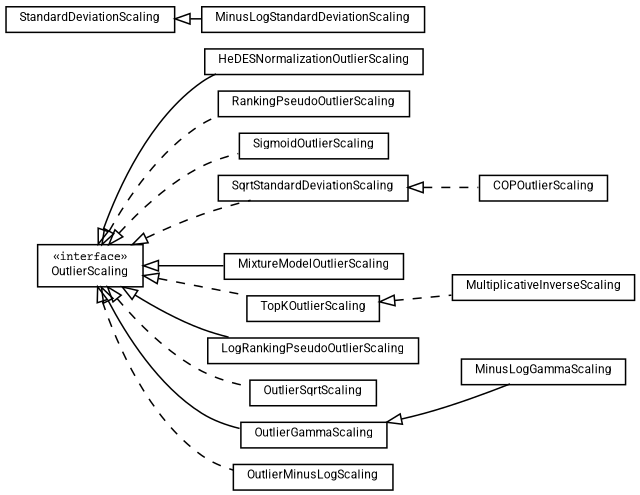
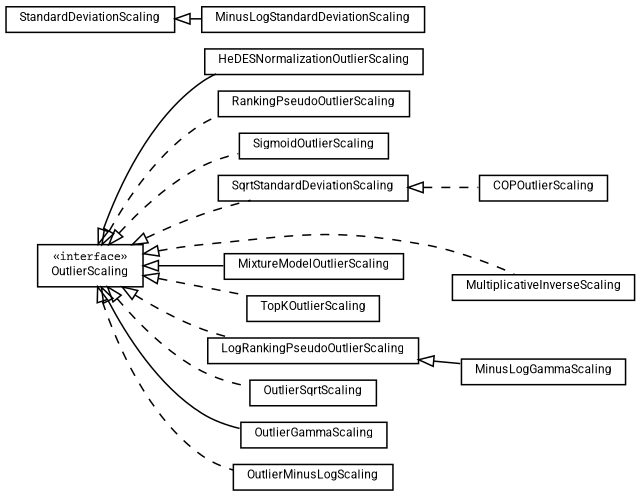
edge "MultiplicativeInverseScaling" -> "TopKOutlierScaling": now "MultiplicativeInverseScaling" -> "OutlierScaling"
edge "LogRankingPseudoOutlierScaling" -> "OutlierScaling": style solid -> dashed
edge "MinusLogGammaScaling" -> "OutlierGammaScaling": now "MinusLogGammaScaling" -> "LogRankingPseudoOutlierScaling"
